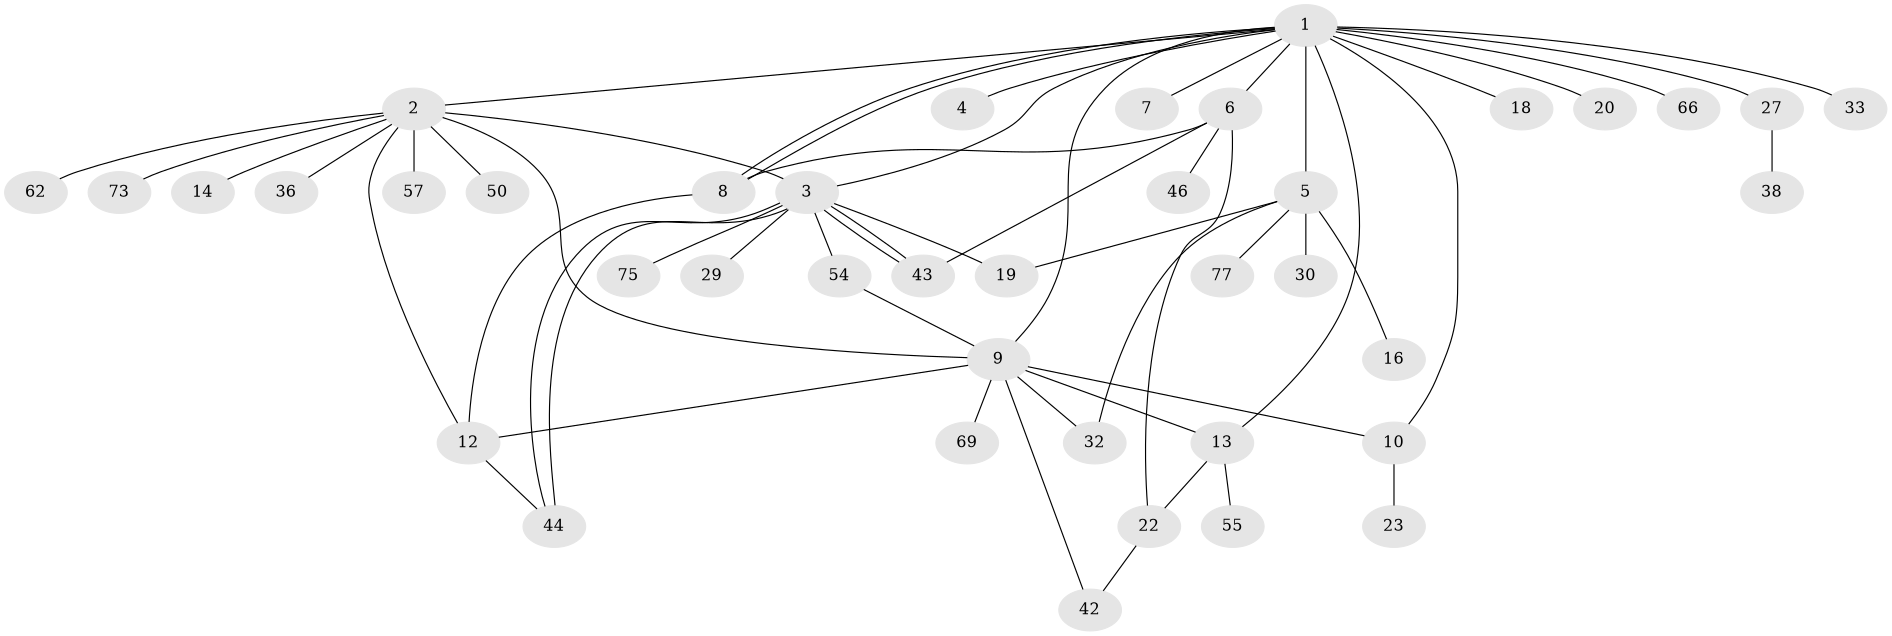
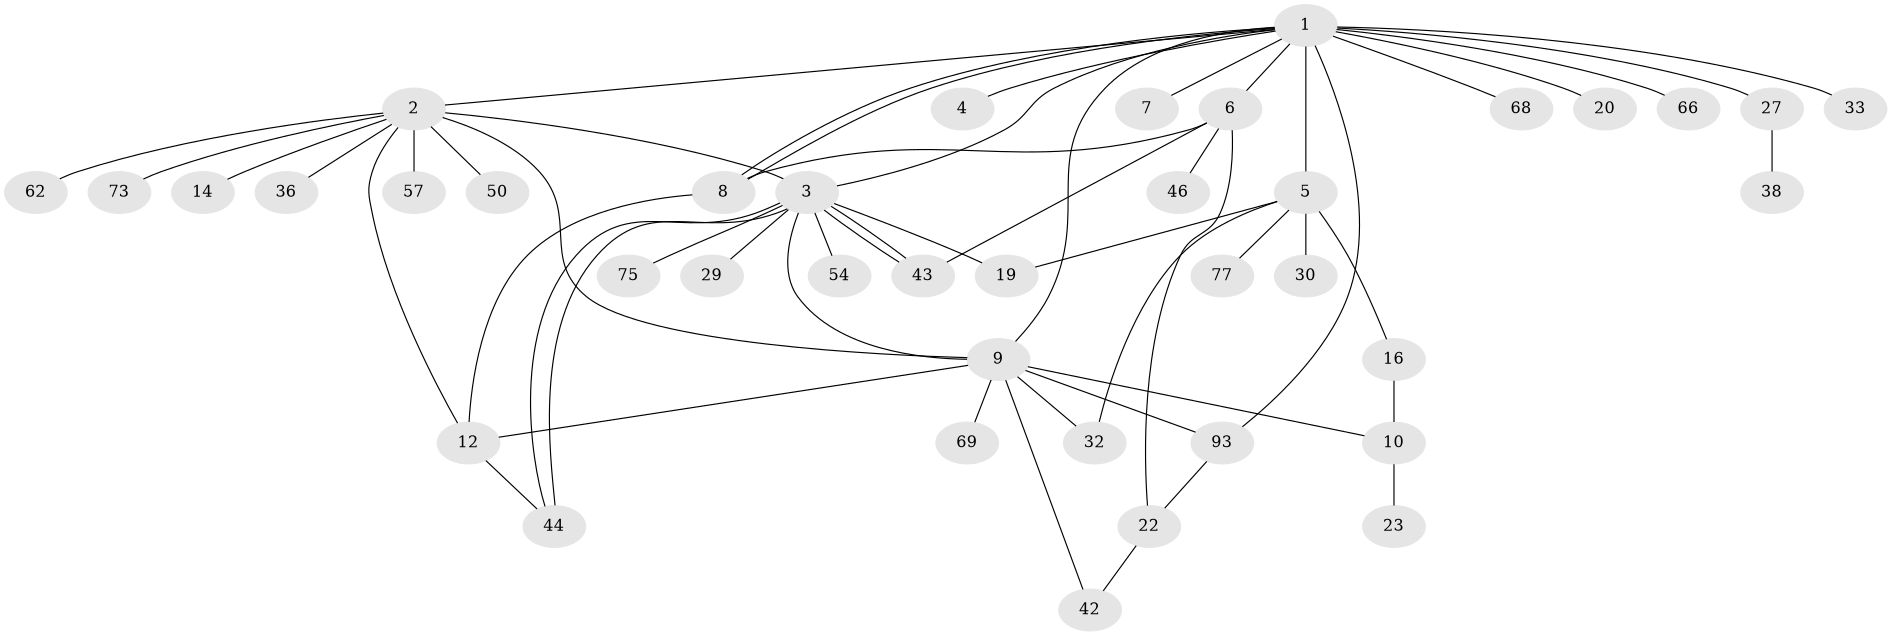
node "18": label "18" -> "68"
edge "1" -- "10": now "16" -- "10"
edge "54" -- "9": now "3" -- "9"
node "13": label "13" -> "93"
node "55": removed
